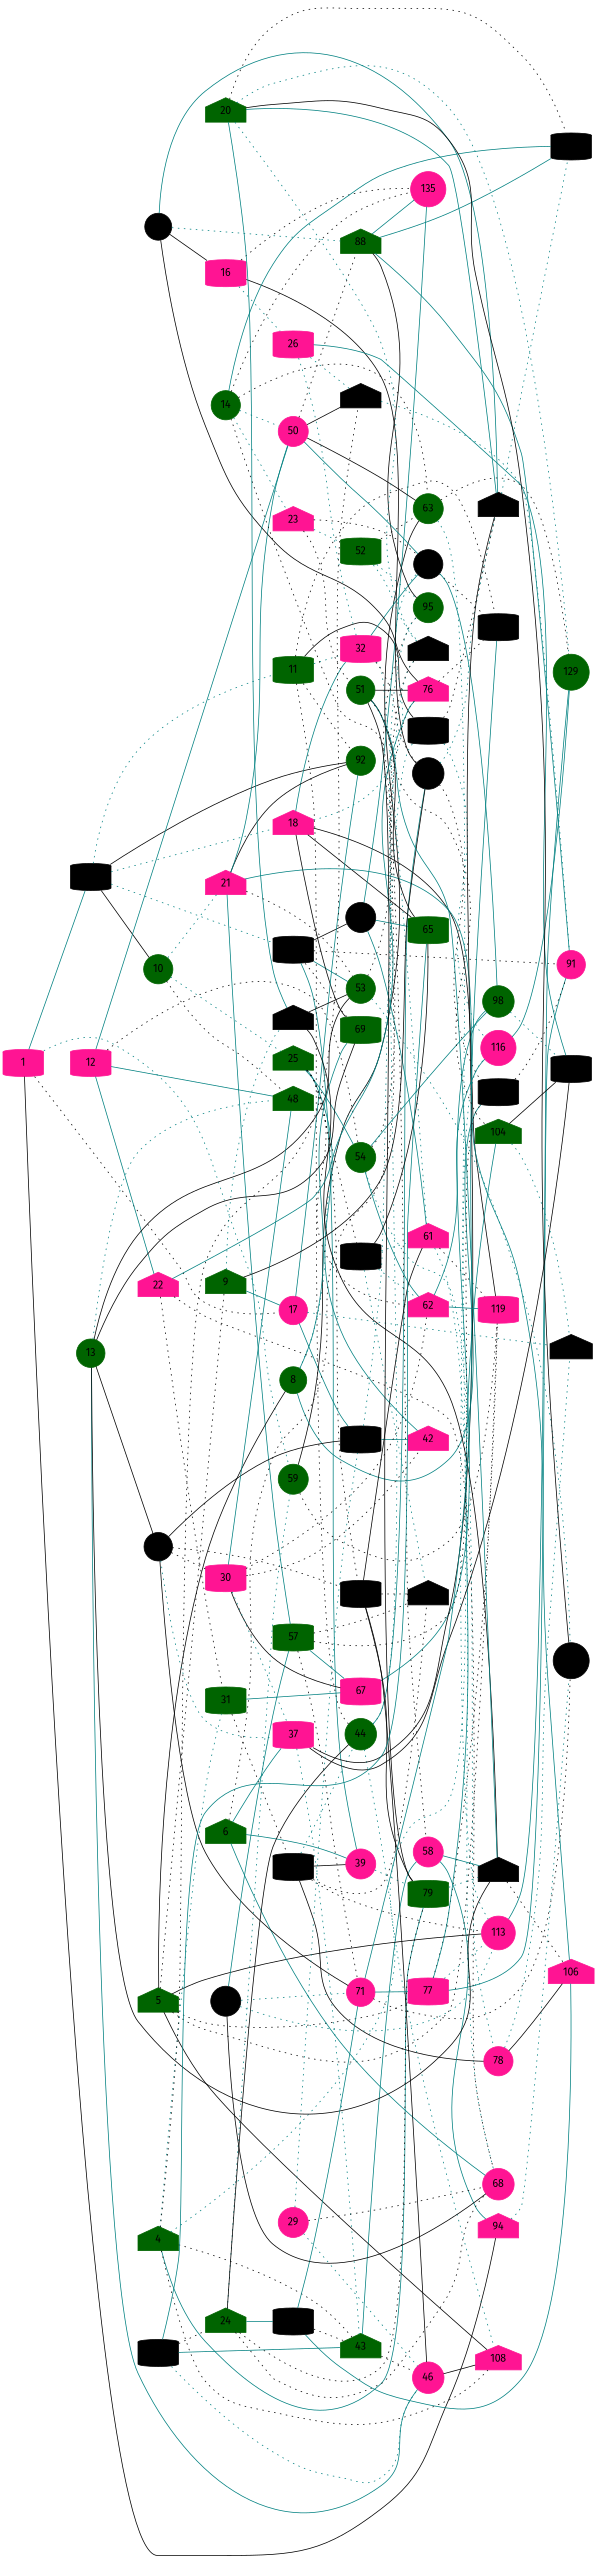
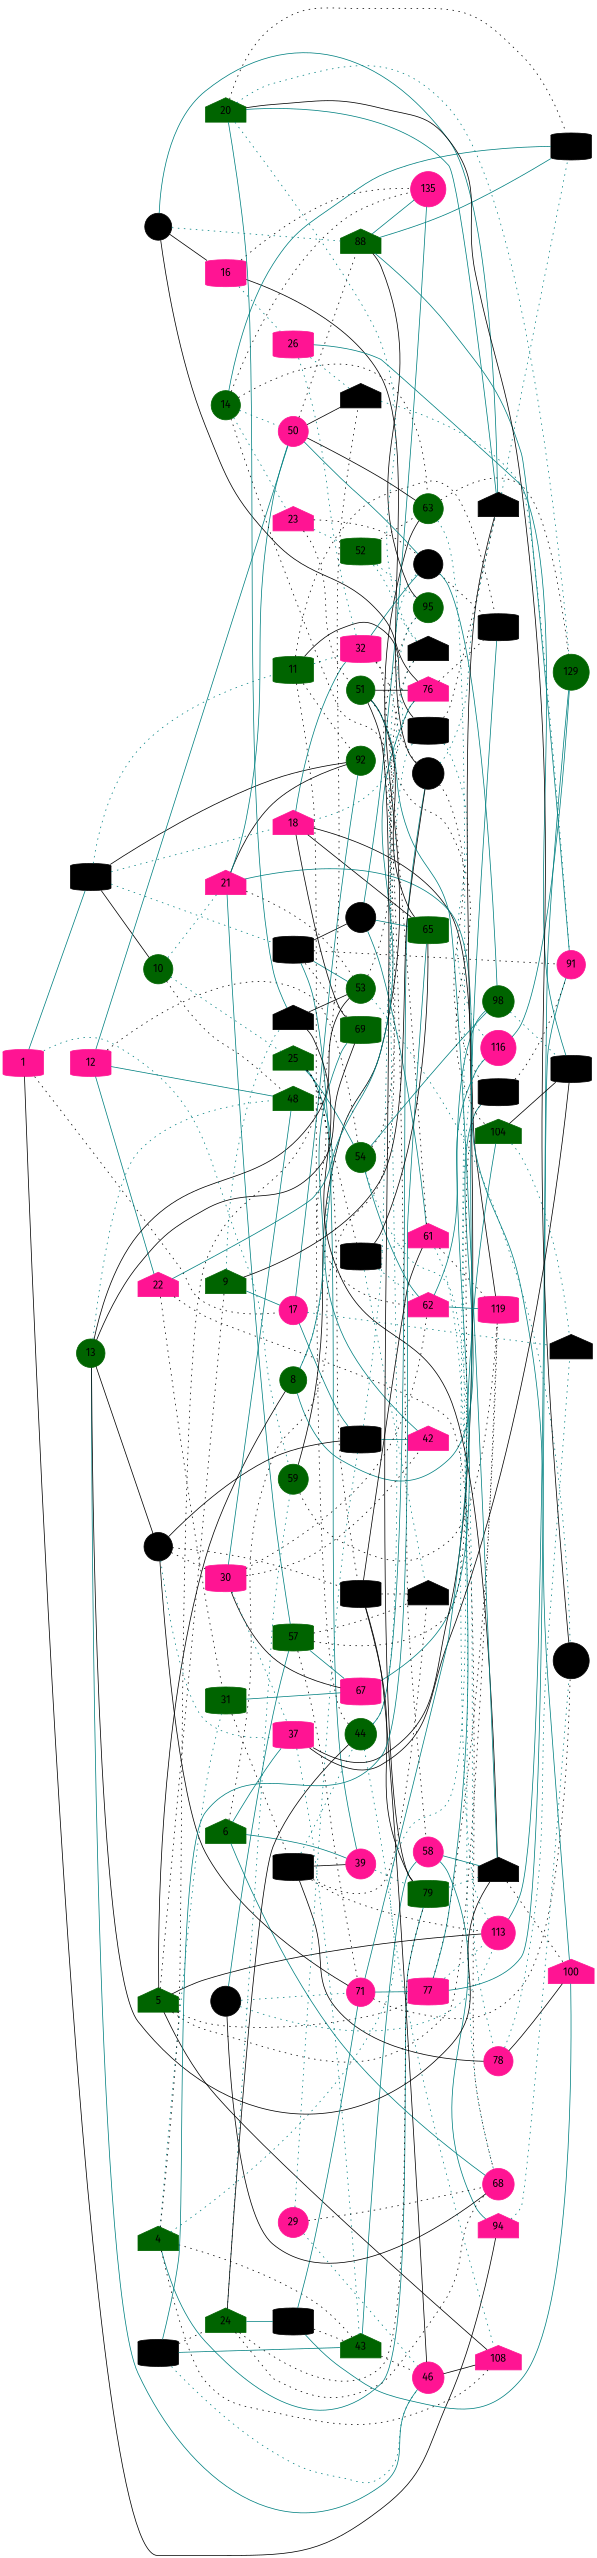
edge "32" -- "61": color teal -> black
node "106": label "106" -> "100"
